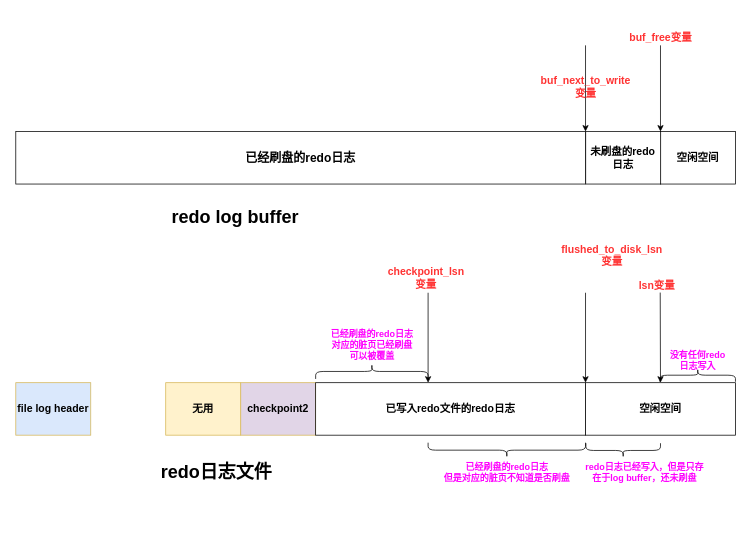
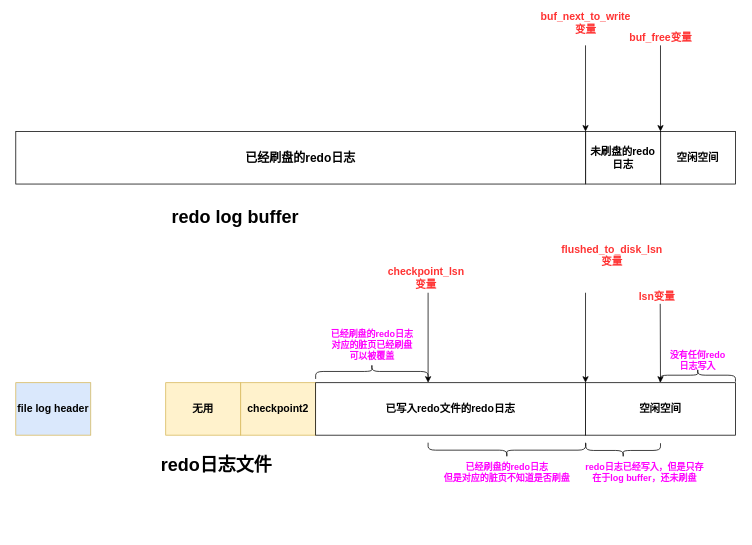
node "buf_next_to_write变量": moved (585, 87) -> (585, 23)
node "lsn变量": moved (657, 285) -> (657, 297)
node "checkpoint2": fillcolor #e1d5e7 -> #fff2cc
node "redo日志文件": moved (216, 473) -> (216, 465)
